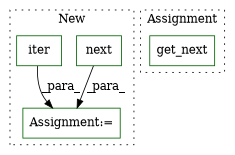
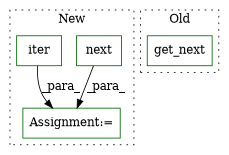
cluster "Assignment": label "Assignment" -> "Old"
